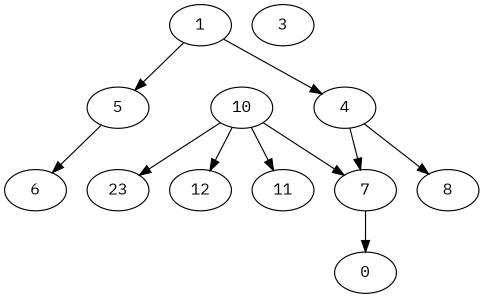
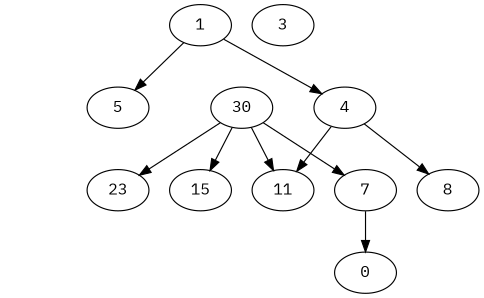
node "10": label "10" -> "30"
edge "4" -> "7": now "4" -> "11"
node "6": removed
node "12": label "12" -> "15"
